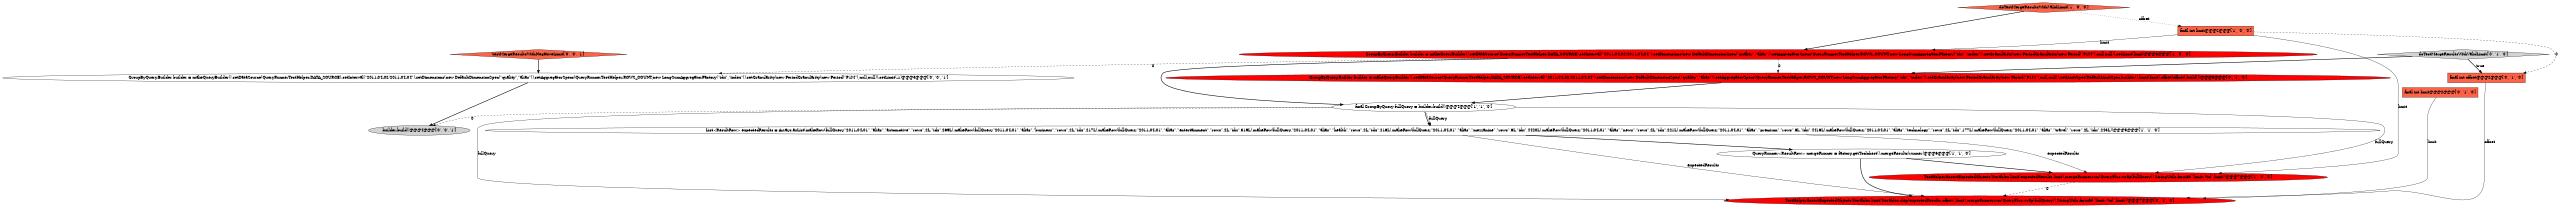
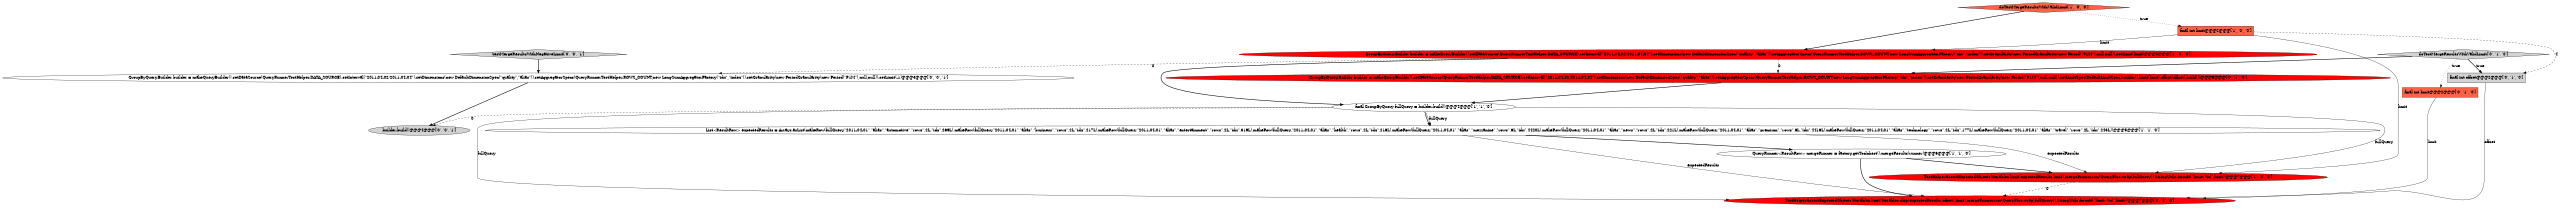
edge "doTestMergeResultsWithValidLimit['1', '0', '0']" -> "final int limit@@@2@@@['1', '0', '0']": label "offset" -> "true"
node "testMergeResultsWithNegativeLimit['0', '0', '1']": fillcolor tomato -> lightgray
edge "final int limit@@@2@@@['1', '0', '0']" -> "final int offset@@@2@@@['0', '1', '0']": label "0" -> "4"
edge "doTestMergeResultsWithValidLimit['0', '1', '0']" -> "final int limit@@@2@@@['0', '1', '0']": added, label "true"
node "final int offset@@@2@@@['0', '1', '0']": fillcolor tomato -> lightgray
